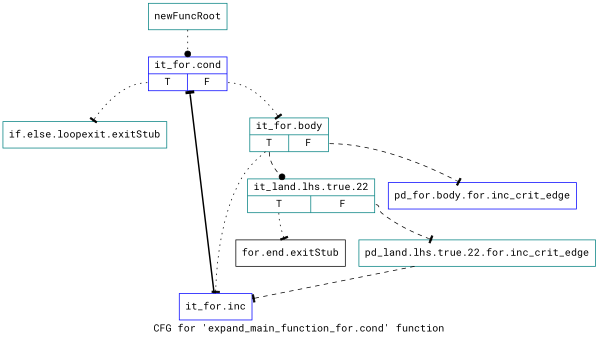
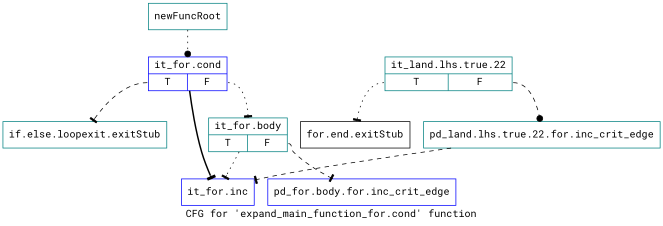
edge "it_for.cond" -> "if.else.loopexit.exitStub": style dotted -> dashed
edge "it_for.body" -> "it_land.lhs.true.22": removed
edge "it_for.inc" -> "it_for.cond": reversed
edge "it_land.lhs.true.22" -> "pd_land.lhs.true.22.for.inc_crit_edge": arrowhead tee -> dot
